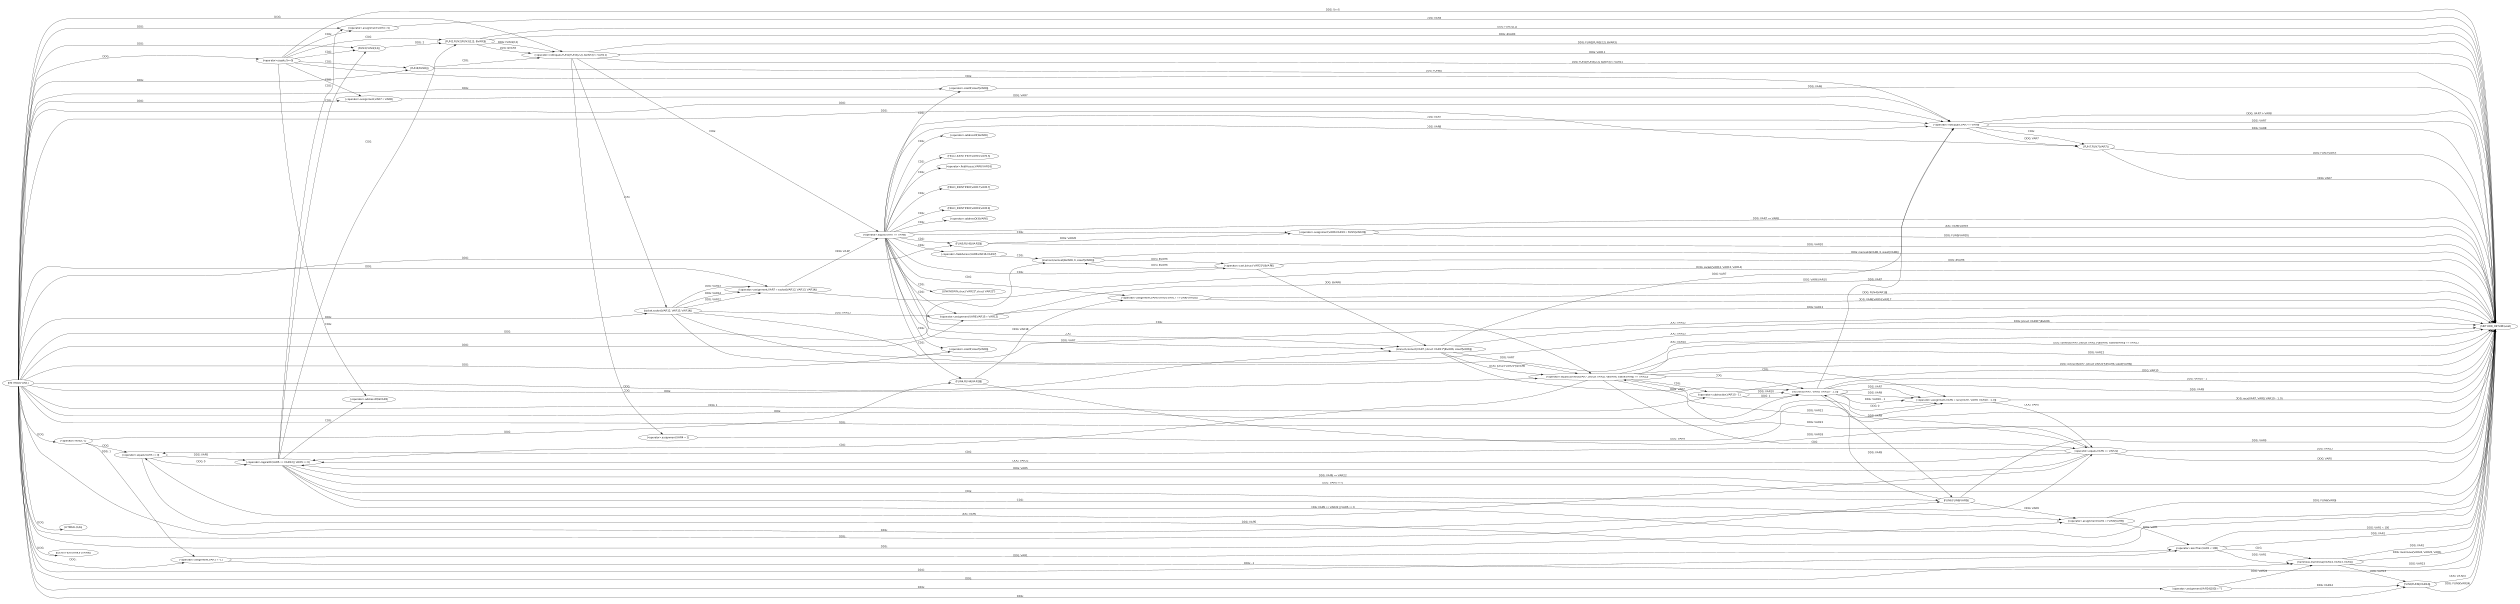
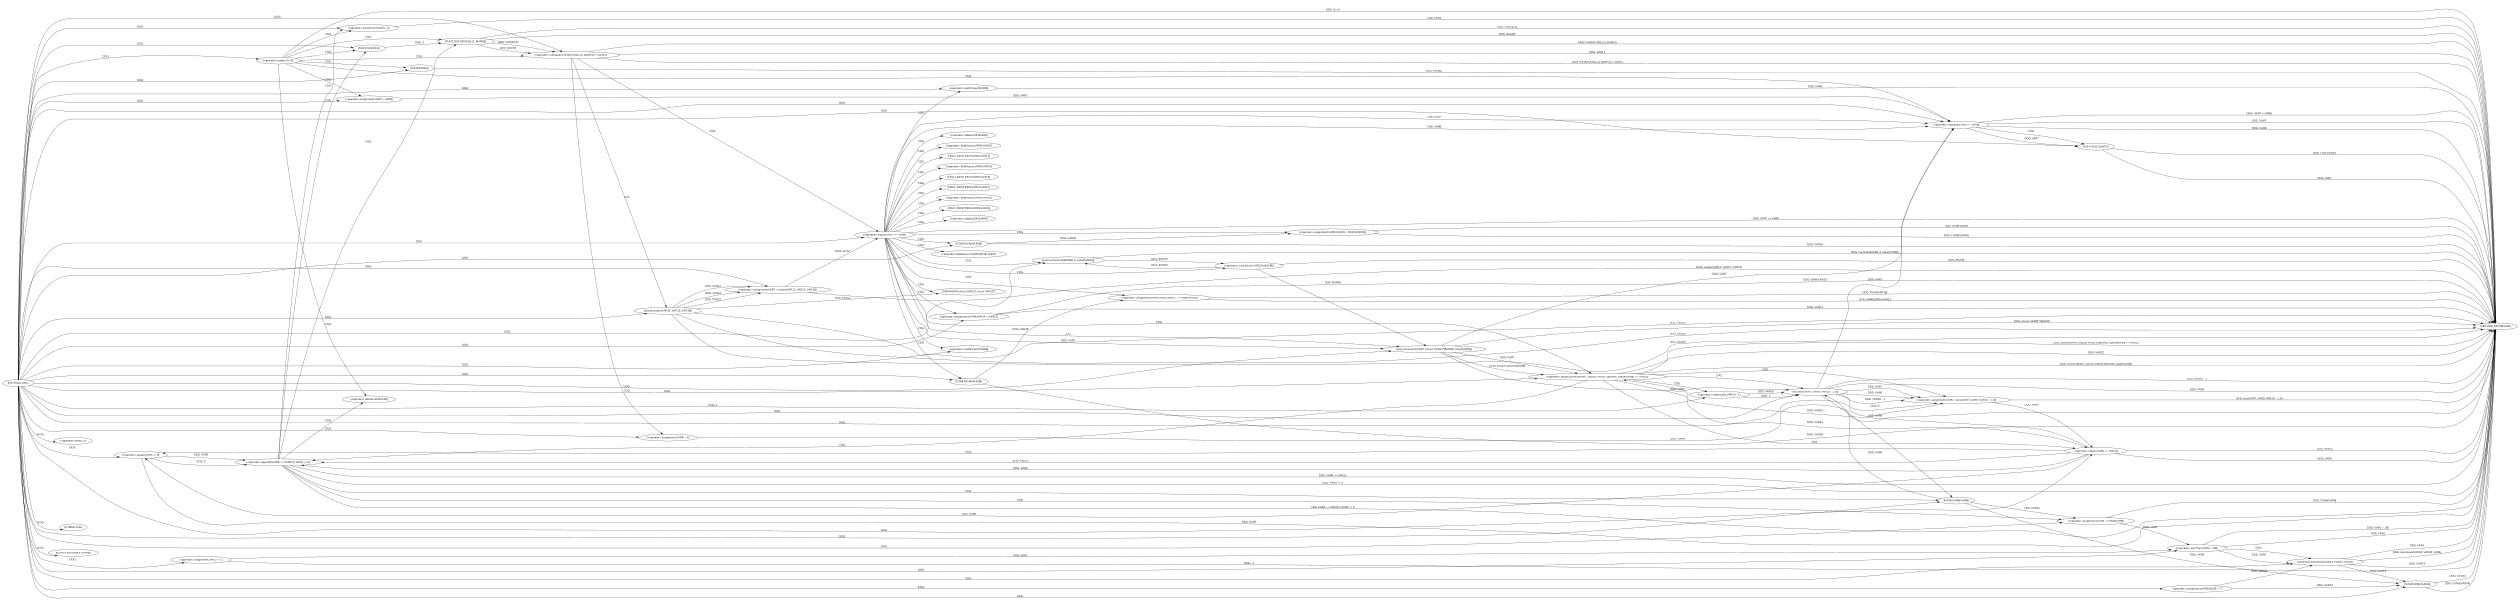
edge "(FUN8,FUN8())" -> "(<operator>.notEquals,FUN2(FUN3(2,2), &VAR3) != VAR11)": now "(<operator>.equals,5==5)" -> "(<operator>.notEquals,FUN2(FUN3(2,2), &VAR3) != VAR11)"
node "(<operator>.fieldAccess,VAR6.VAR15)": added
node "(FIELD_IDENTIFIER,VAR16,VAR16)": added
node "(<operator>.fieldAccess,VAR6.VAR19)": added
edge "(METHOD,FUN1)" -> "(<operator>.equals,VAR7 == VAR8)": added, label "DDG:"
edge "(<operator>.assignment,VAR7 = socket(VAR12, VAR13, VAR14))" -> "(<operator>.equals,VAR7 == VAR8)": label "DDG: VAR7" -> "DDG: DDG7"
edge "(<operator>.fieldAccess,VAR6.VAR16.VAR17)" -> "(memset,memset(&VAR6, 0, sizeof(VAR6)))": now "(<operator>.equals,VAR7 == VAR8)" -> "(memset,memset(&VAR6, 0, sizeof(VAR6)))"
edge "(socket,socket(VAR12, VAR13, VAR14))" -> "(<operator>.assignment,VAR6.VAR15 = VAR12)": now "(socket,socket(VAR12, VAR13, VAR14))" -> "(UNKNOWN,struct VAR21*,struct VAR21*)"
edge "(<operator>.subtraction,VAR10 - 1)" -> "(METHOD_RETURN,void)": removed, label "DDG: VAR10"
edge "(METHOD,FUN1)" -> "(<operator>.assignment,VAR4 = 1)": added, label "DDG:"
edge "(<operator>.minus,-1)" -> "(FUN4,FUN4(VAR18))": now "(METHOD,FUN1)" -> "(FUN4,FUN4(VAR18))"
edge "(FUN6,FUN6(VAR9))" -> "(METHOD_RETURN,void)": now "(FUN6,FUN6(VAR9))" -> "(FUN9,FUN9(VAR24))"
edge "(<operator>.minus,-1)" -> "(<operator>.equals,VAR5 == 0)": now "(METHOD,FUN1)" -> "(<operator>.equals,VAR5 == 0)"
edge "(<operator>.minus,-1)" -> "(<operator>.assignment,VAR1 = -1)": removed, label "DDG: 1"
edge "(FUN6,FUN6(VAR9))" -> "(<operator>.assignment,VAR1 = FUN6(VAR9))": label "DDG: VAR9" -> "DDG: VAR23"
